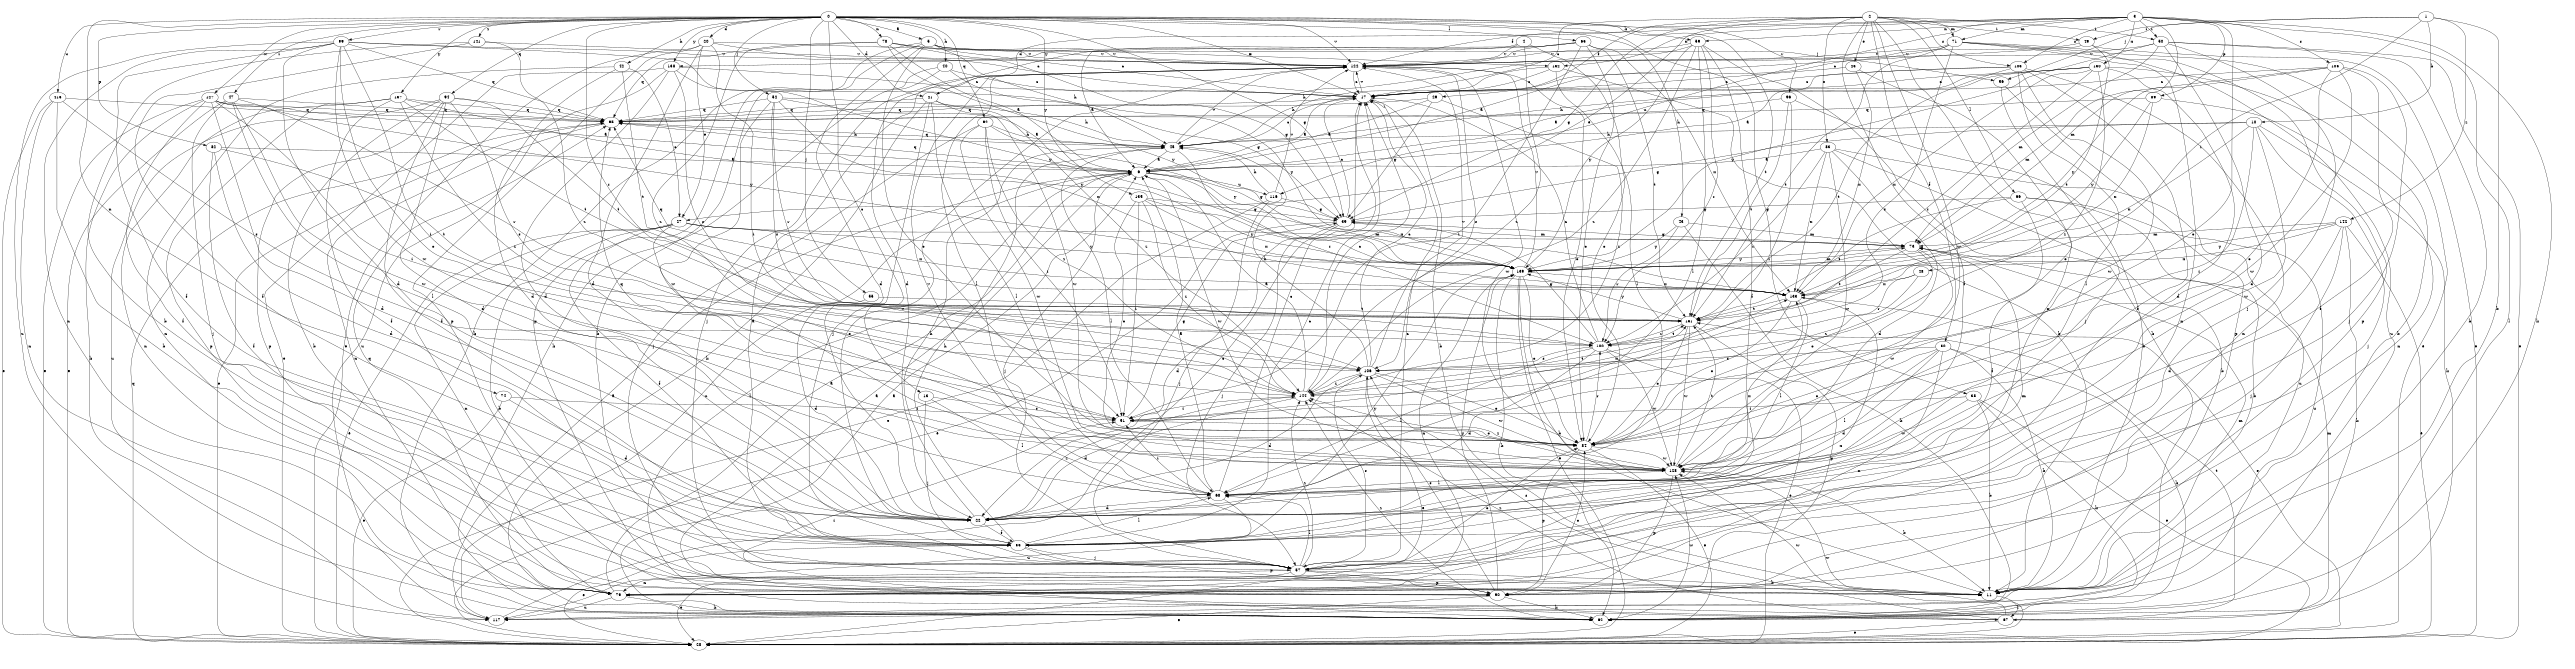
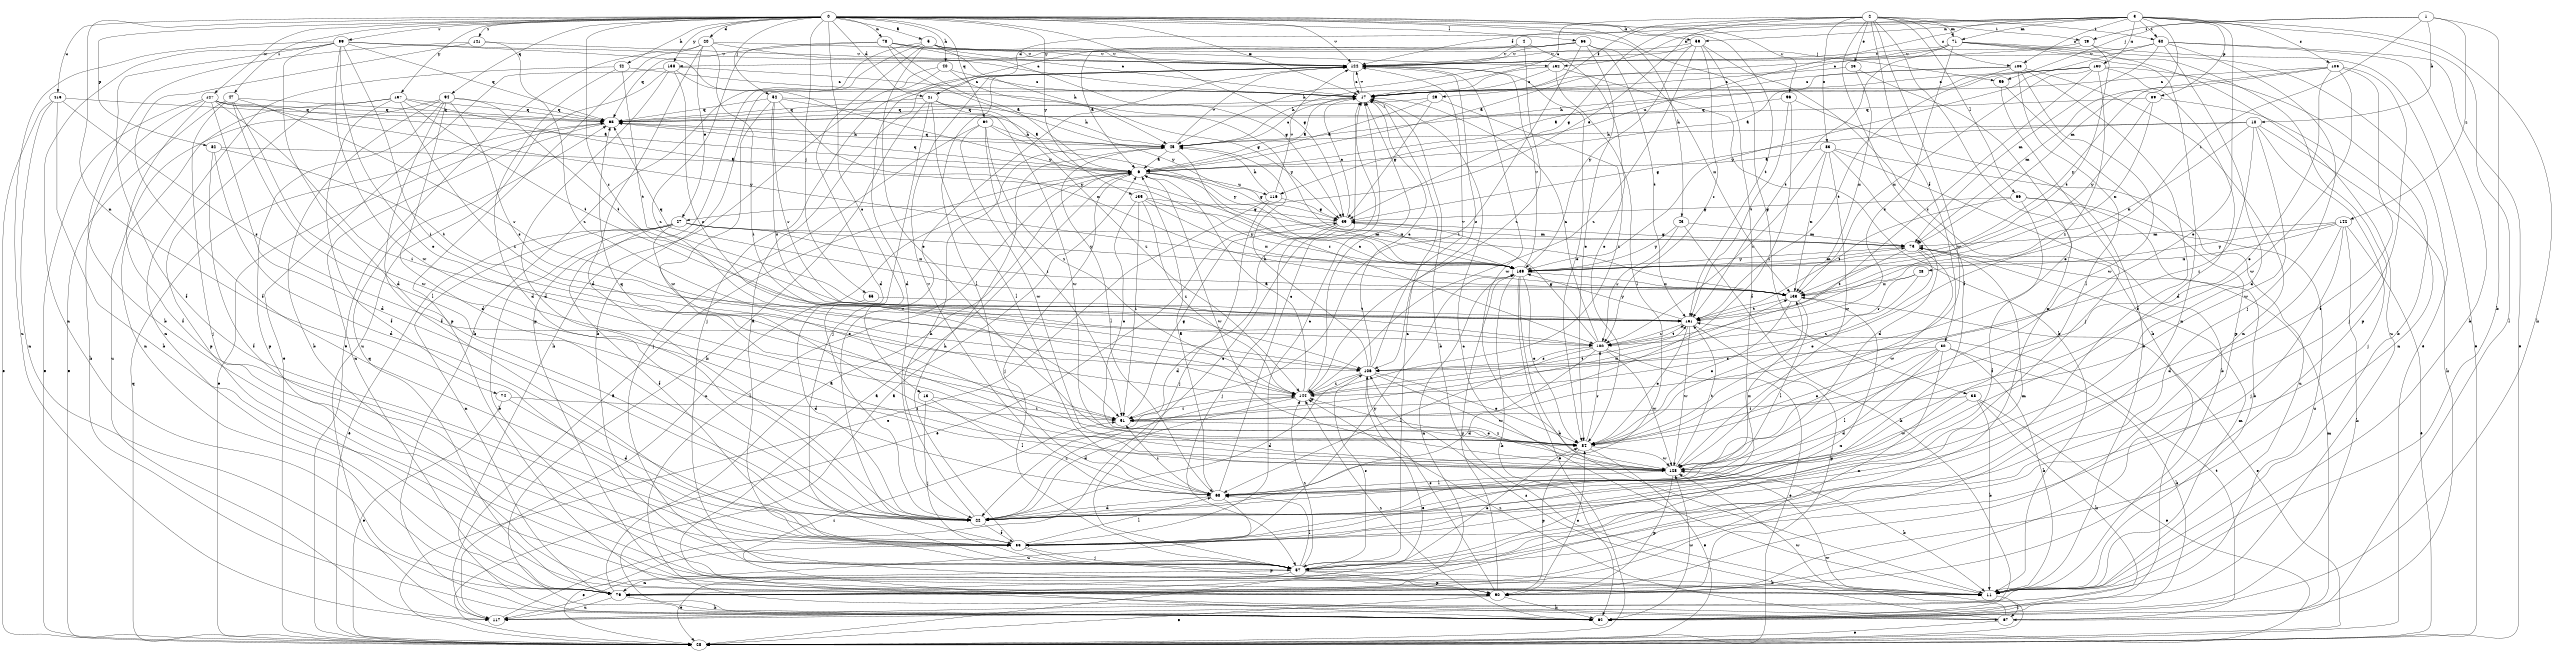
edge "42" -> "27": now "42" -> "17"
edge "59" -> "68": removed, label "l"
edge "13" -> "51": label "s" -> "i"
edge "11" -> "17": added, label "c"
